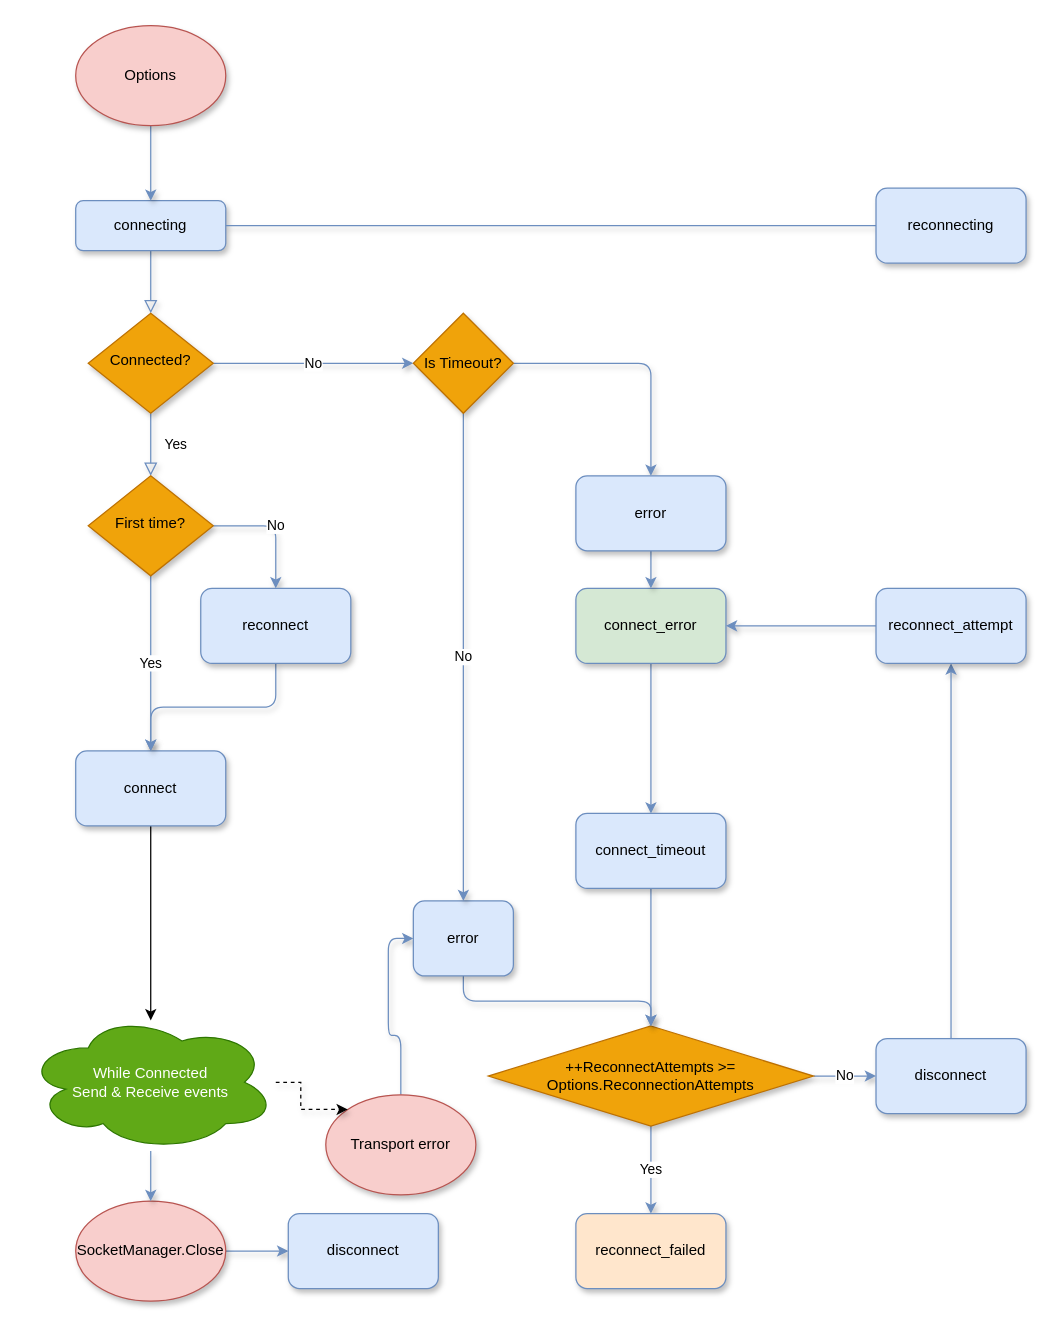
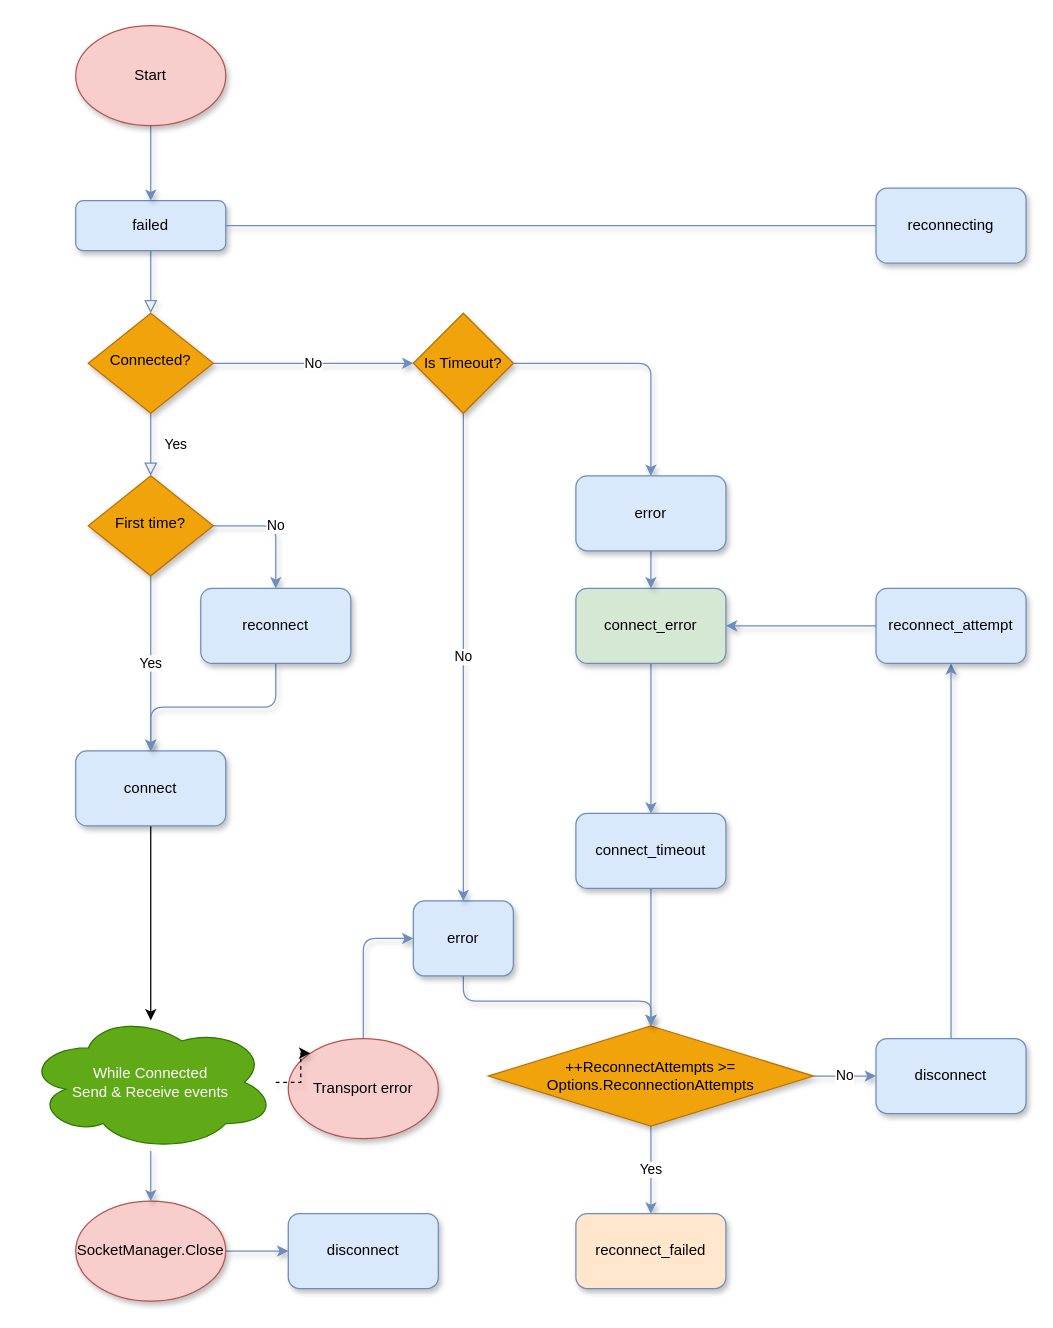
node "Options": label "Options" -> "Start"
node "connecting": label "connecting" -> "failed"
node "Transport error": moved (401, 1144) -> (363, 1088)
